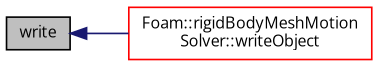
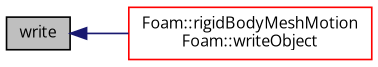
node "Foam::rigidBodyMeshMotion Solver::writeObject": label "Foam::rigidBodyMeshMotion Solver::writeObject" -> "Foam::rigidBodyMeshMotion Foam::writeObject"
